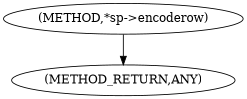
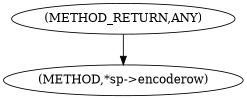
edge "(METHOD,*sp->encoderow)" -> "(METHOD_RETURN,ANY)": reversed
